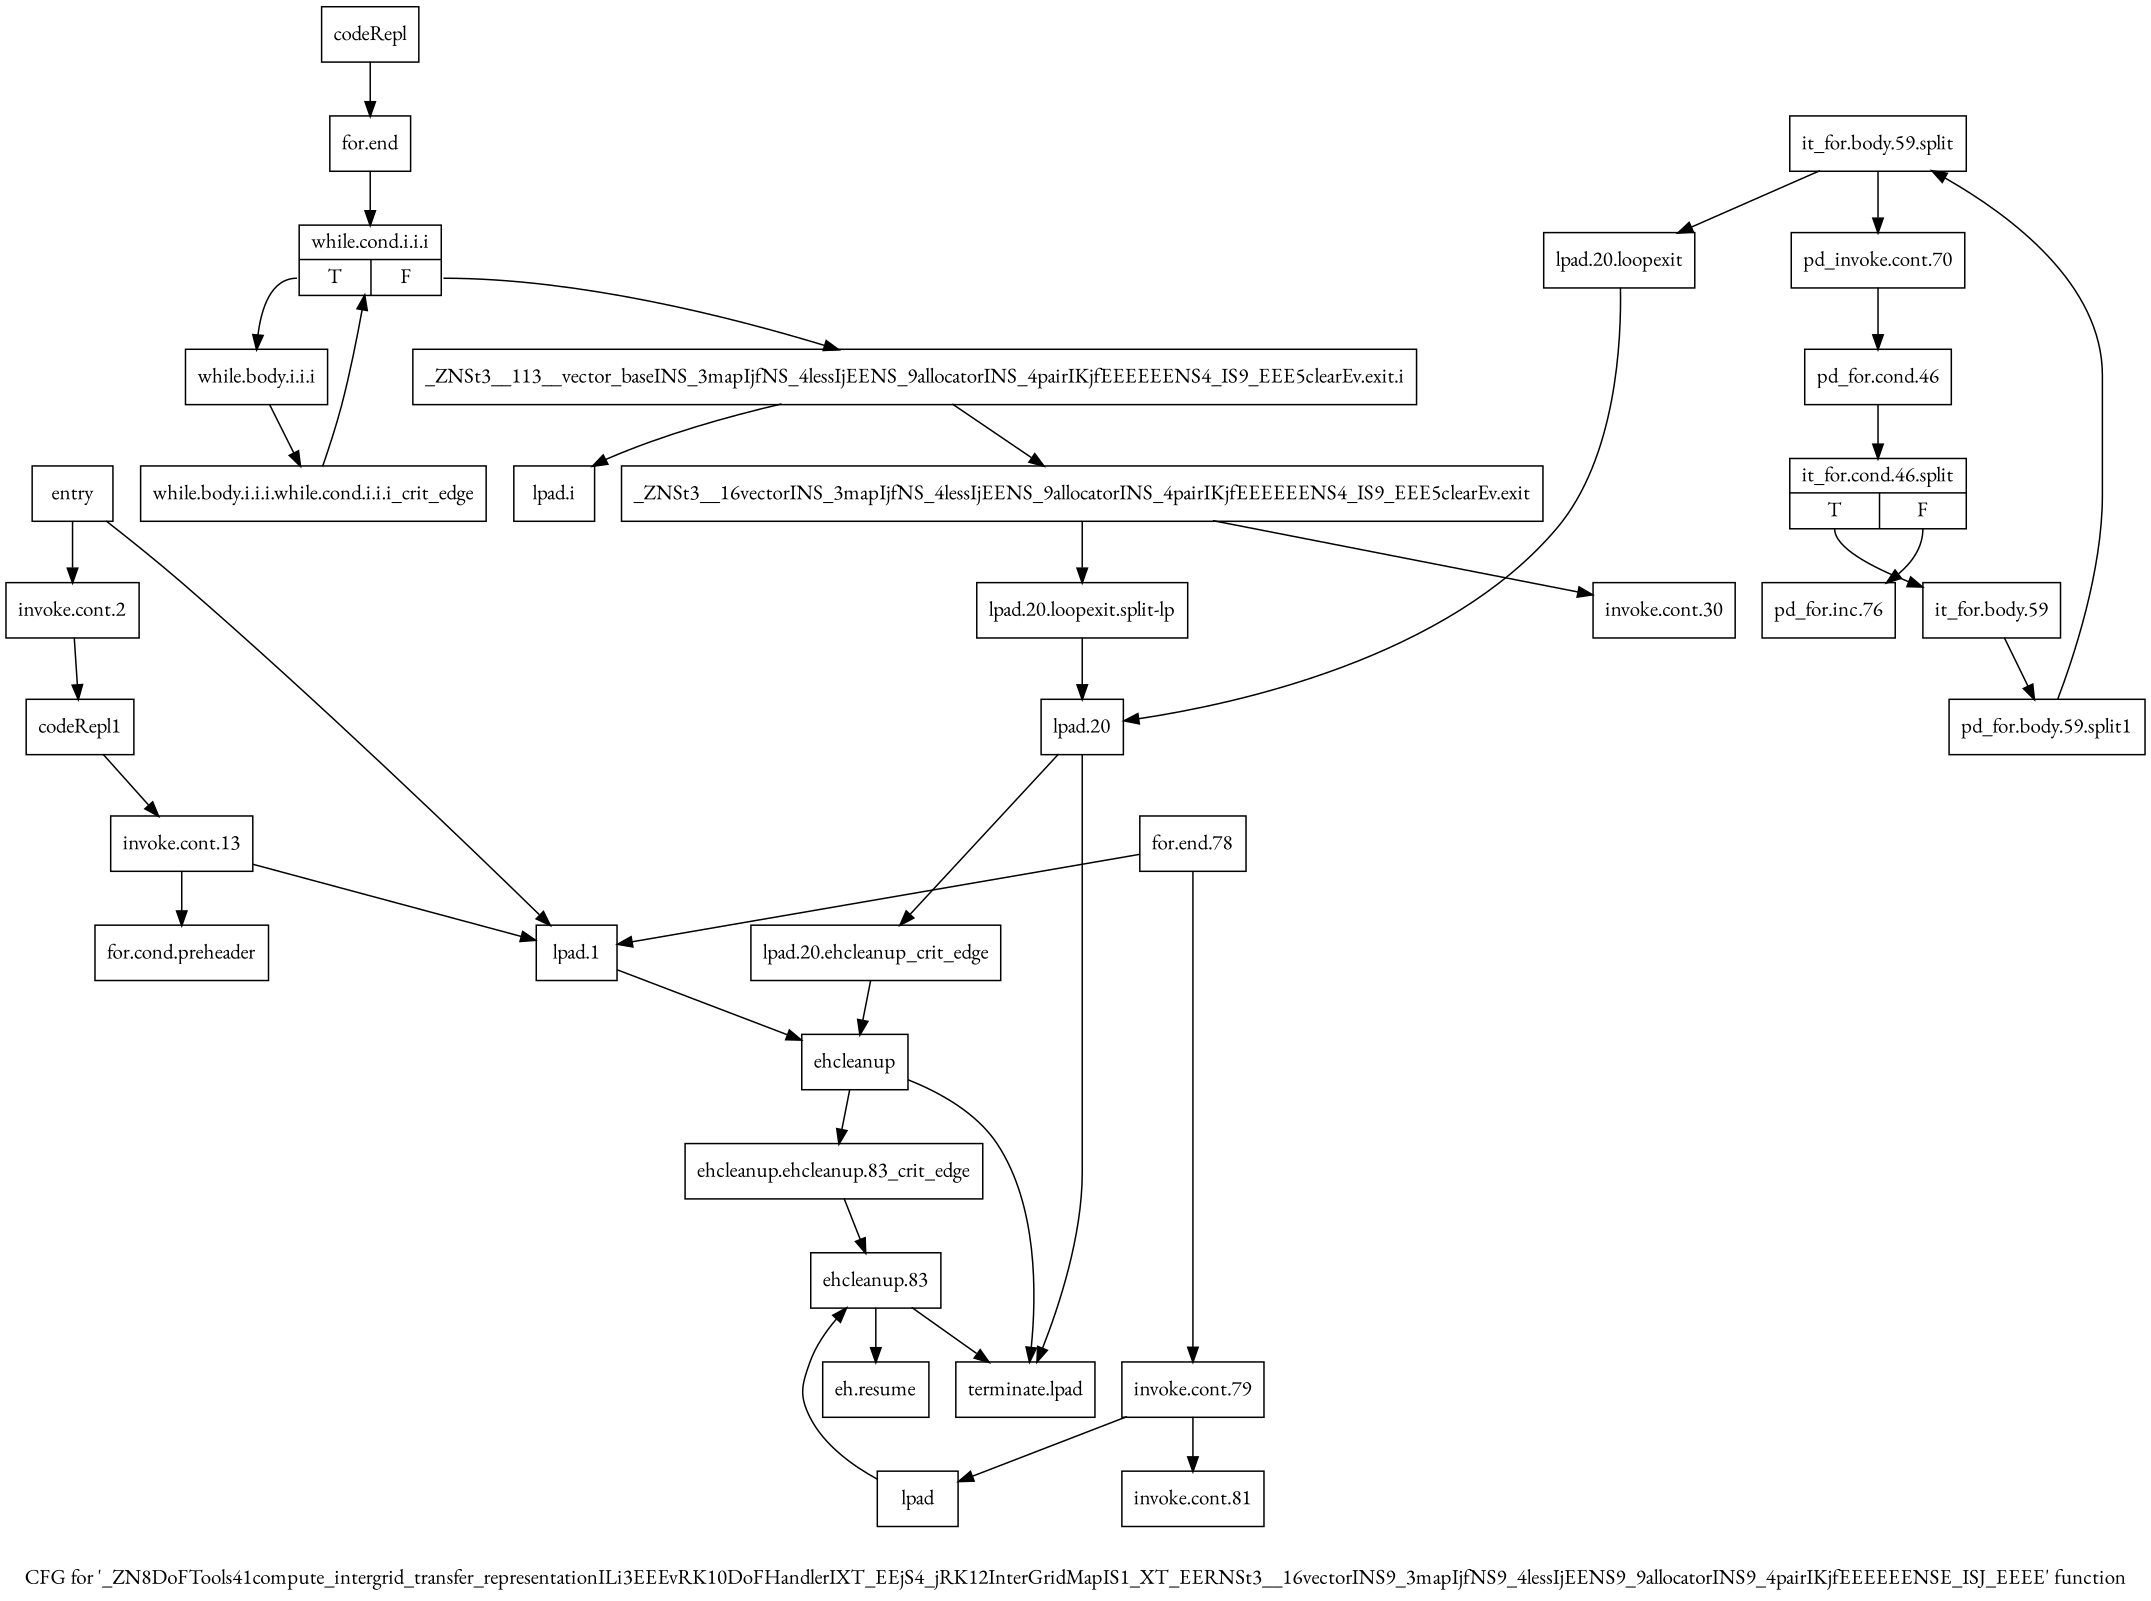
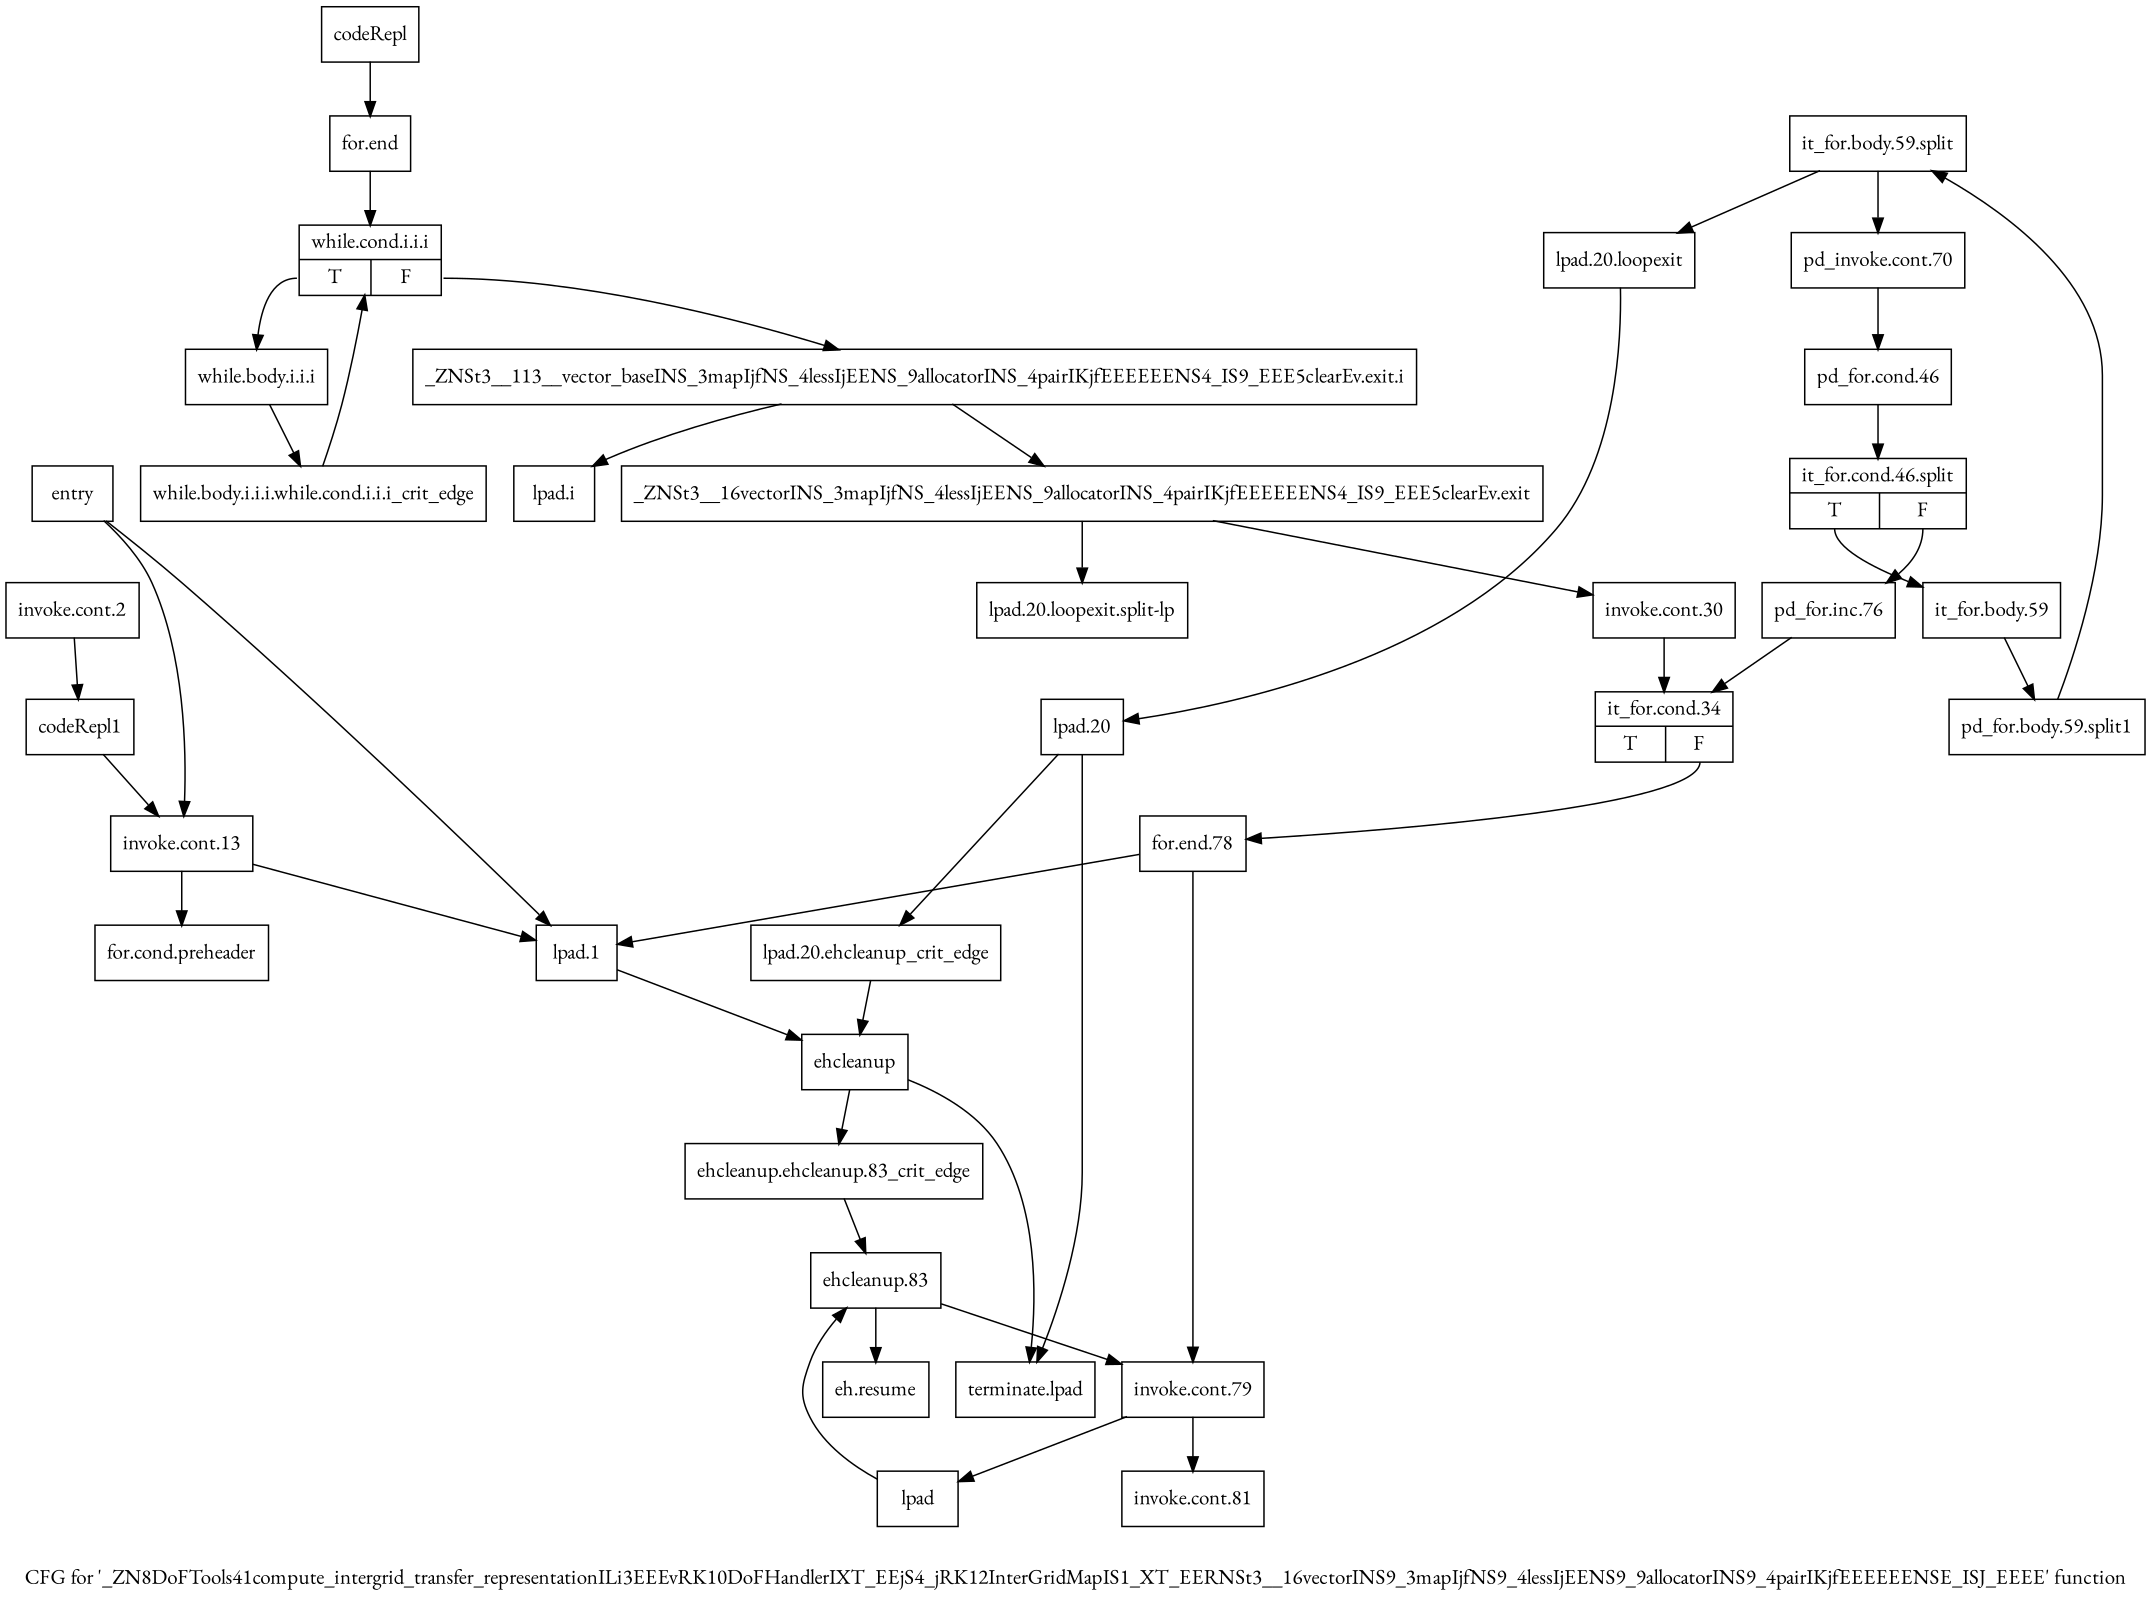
edge "entry" -> "invoke.cont.2": now "entry" -> "invoke.cont.13"
edge "lpad.20.loopexit.split-lp" -> "lpad.20": removed
node "it_for.cond.34": added
edge "ehcleanup.83" -> "terminate.lpad": now "ehcleanup.83" -> "invoke.cont.79"
